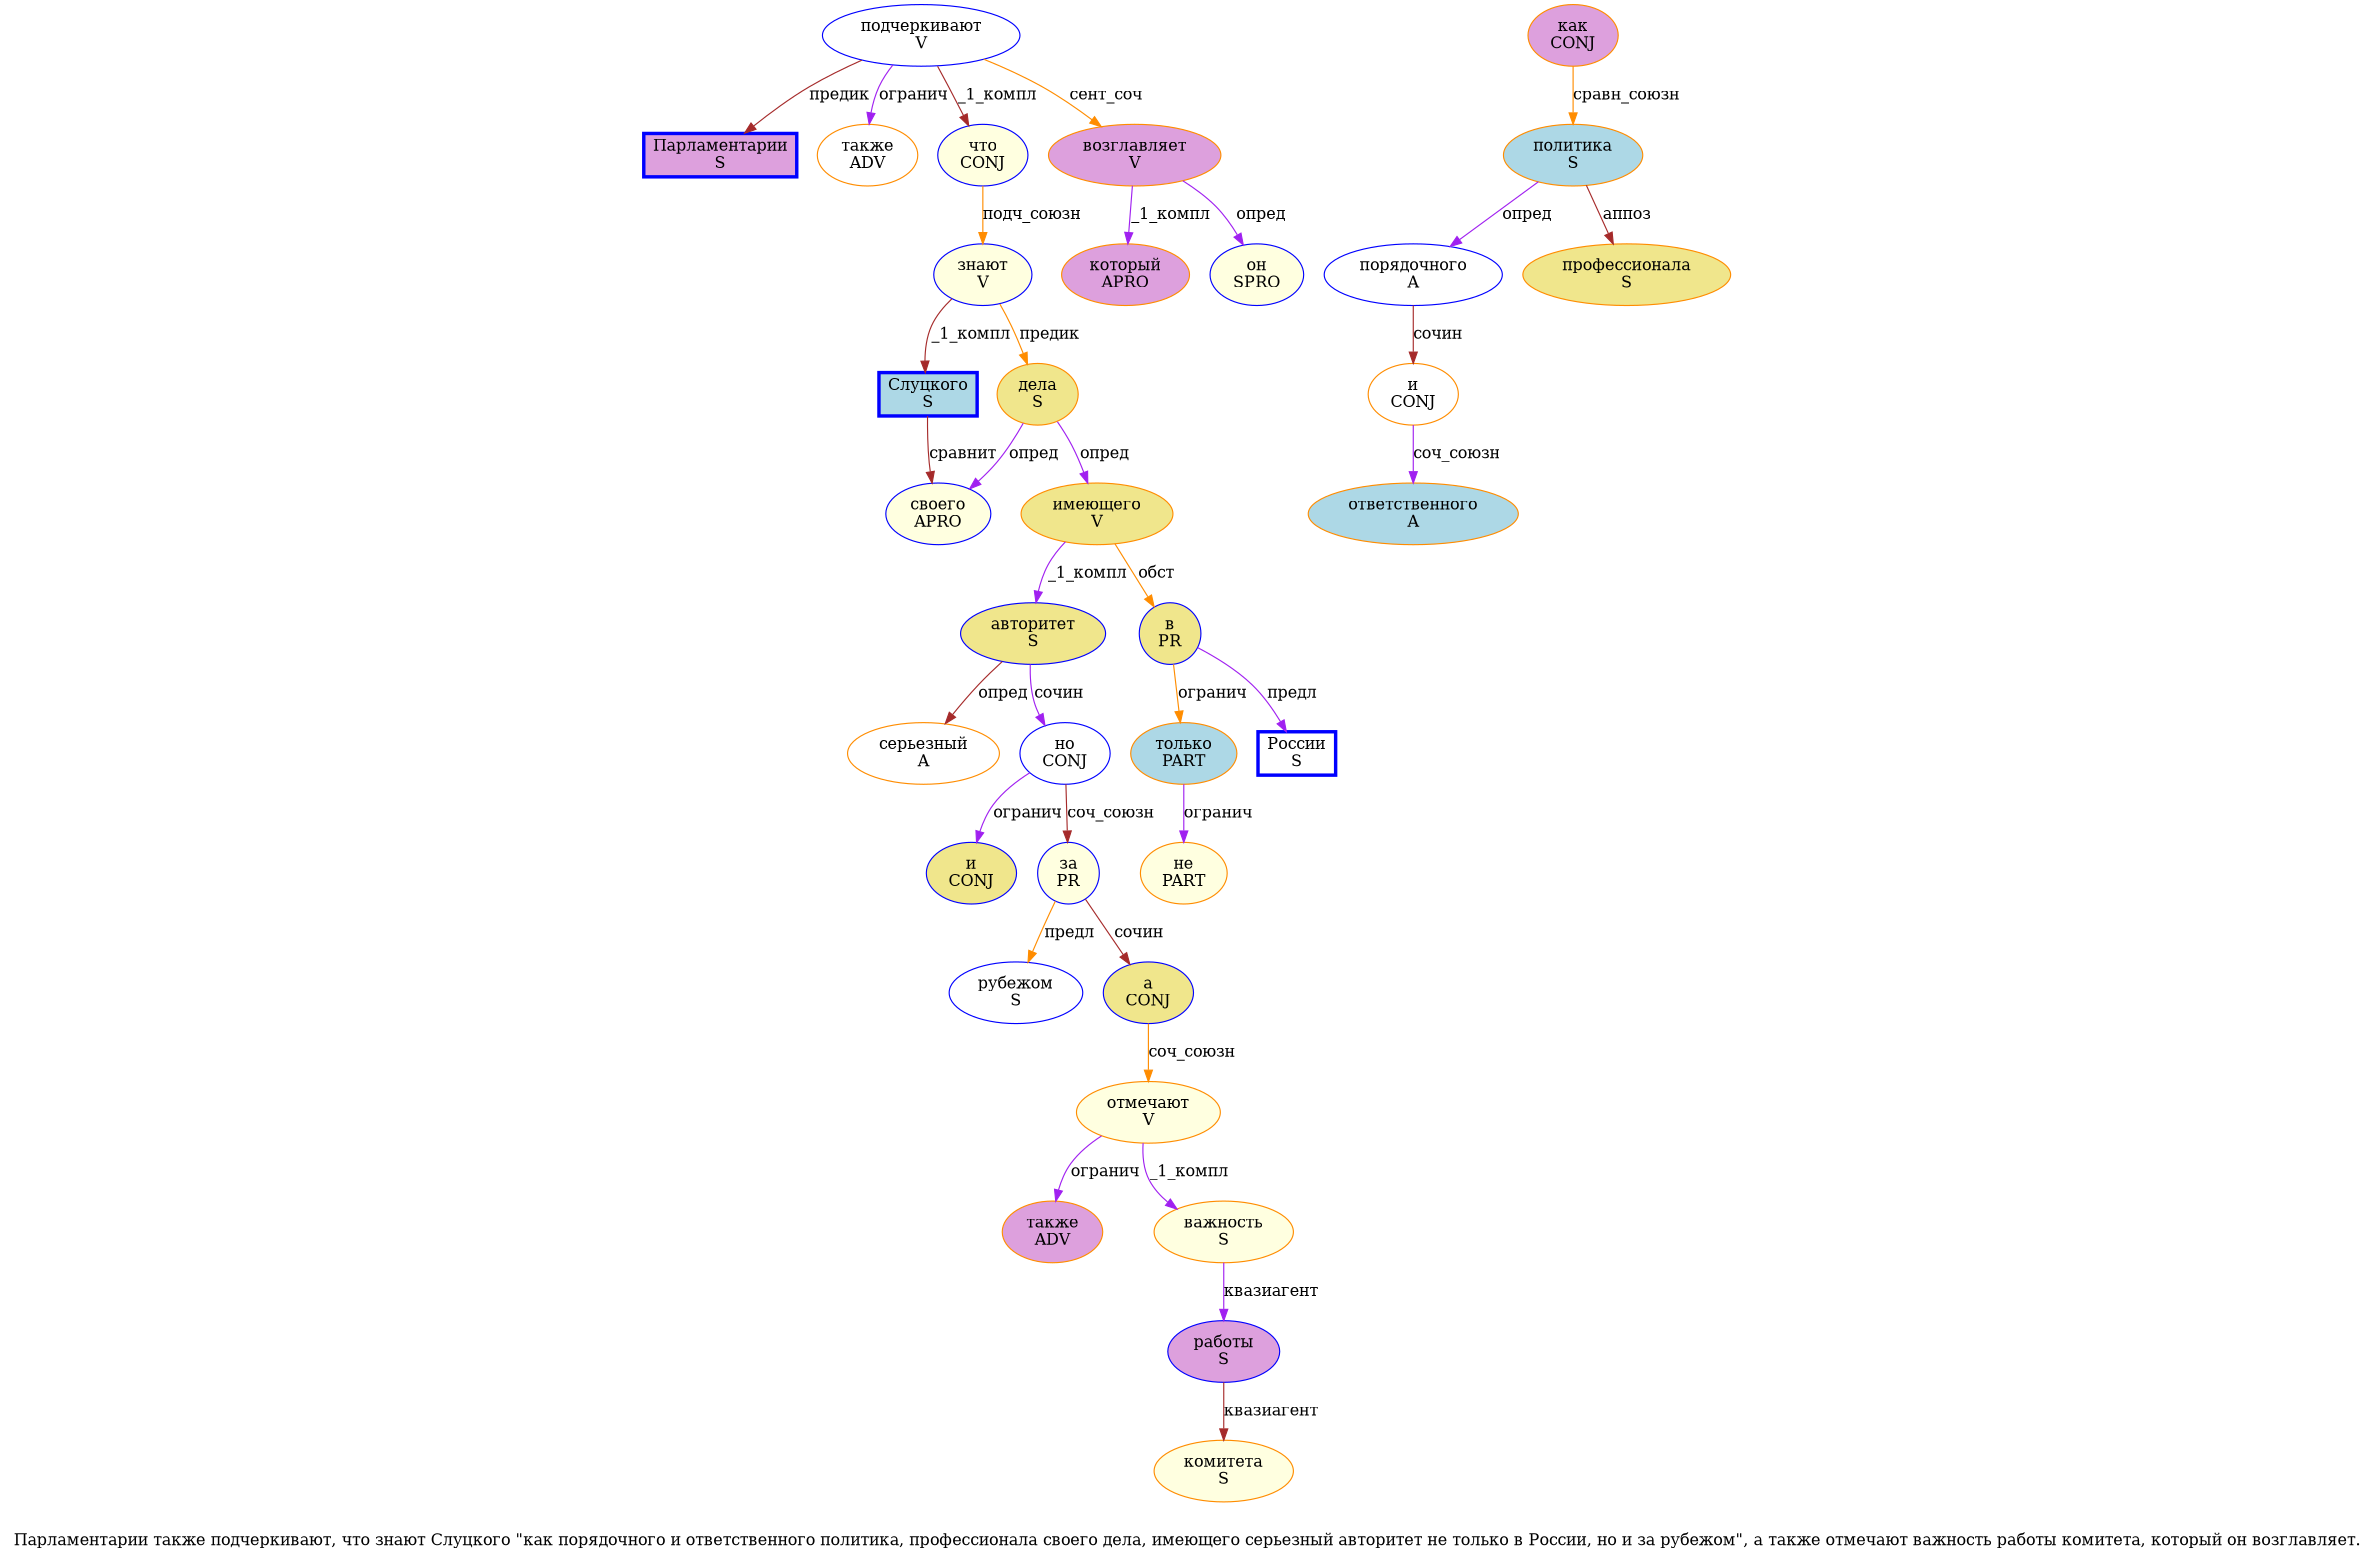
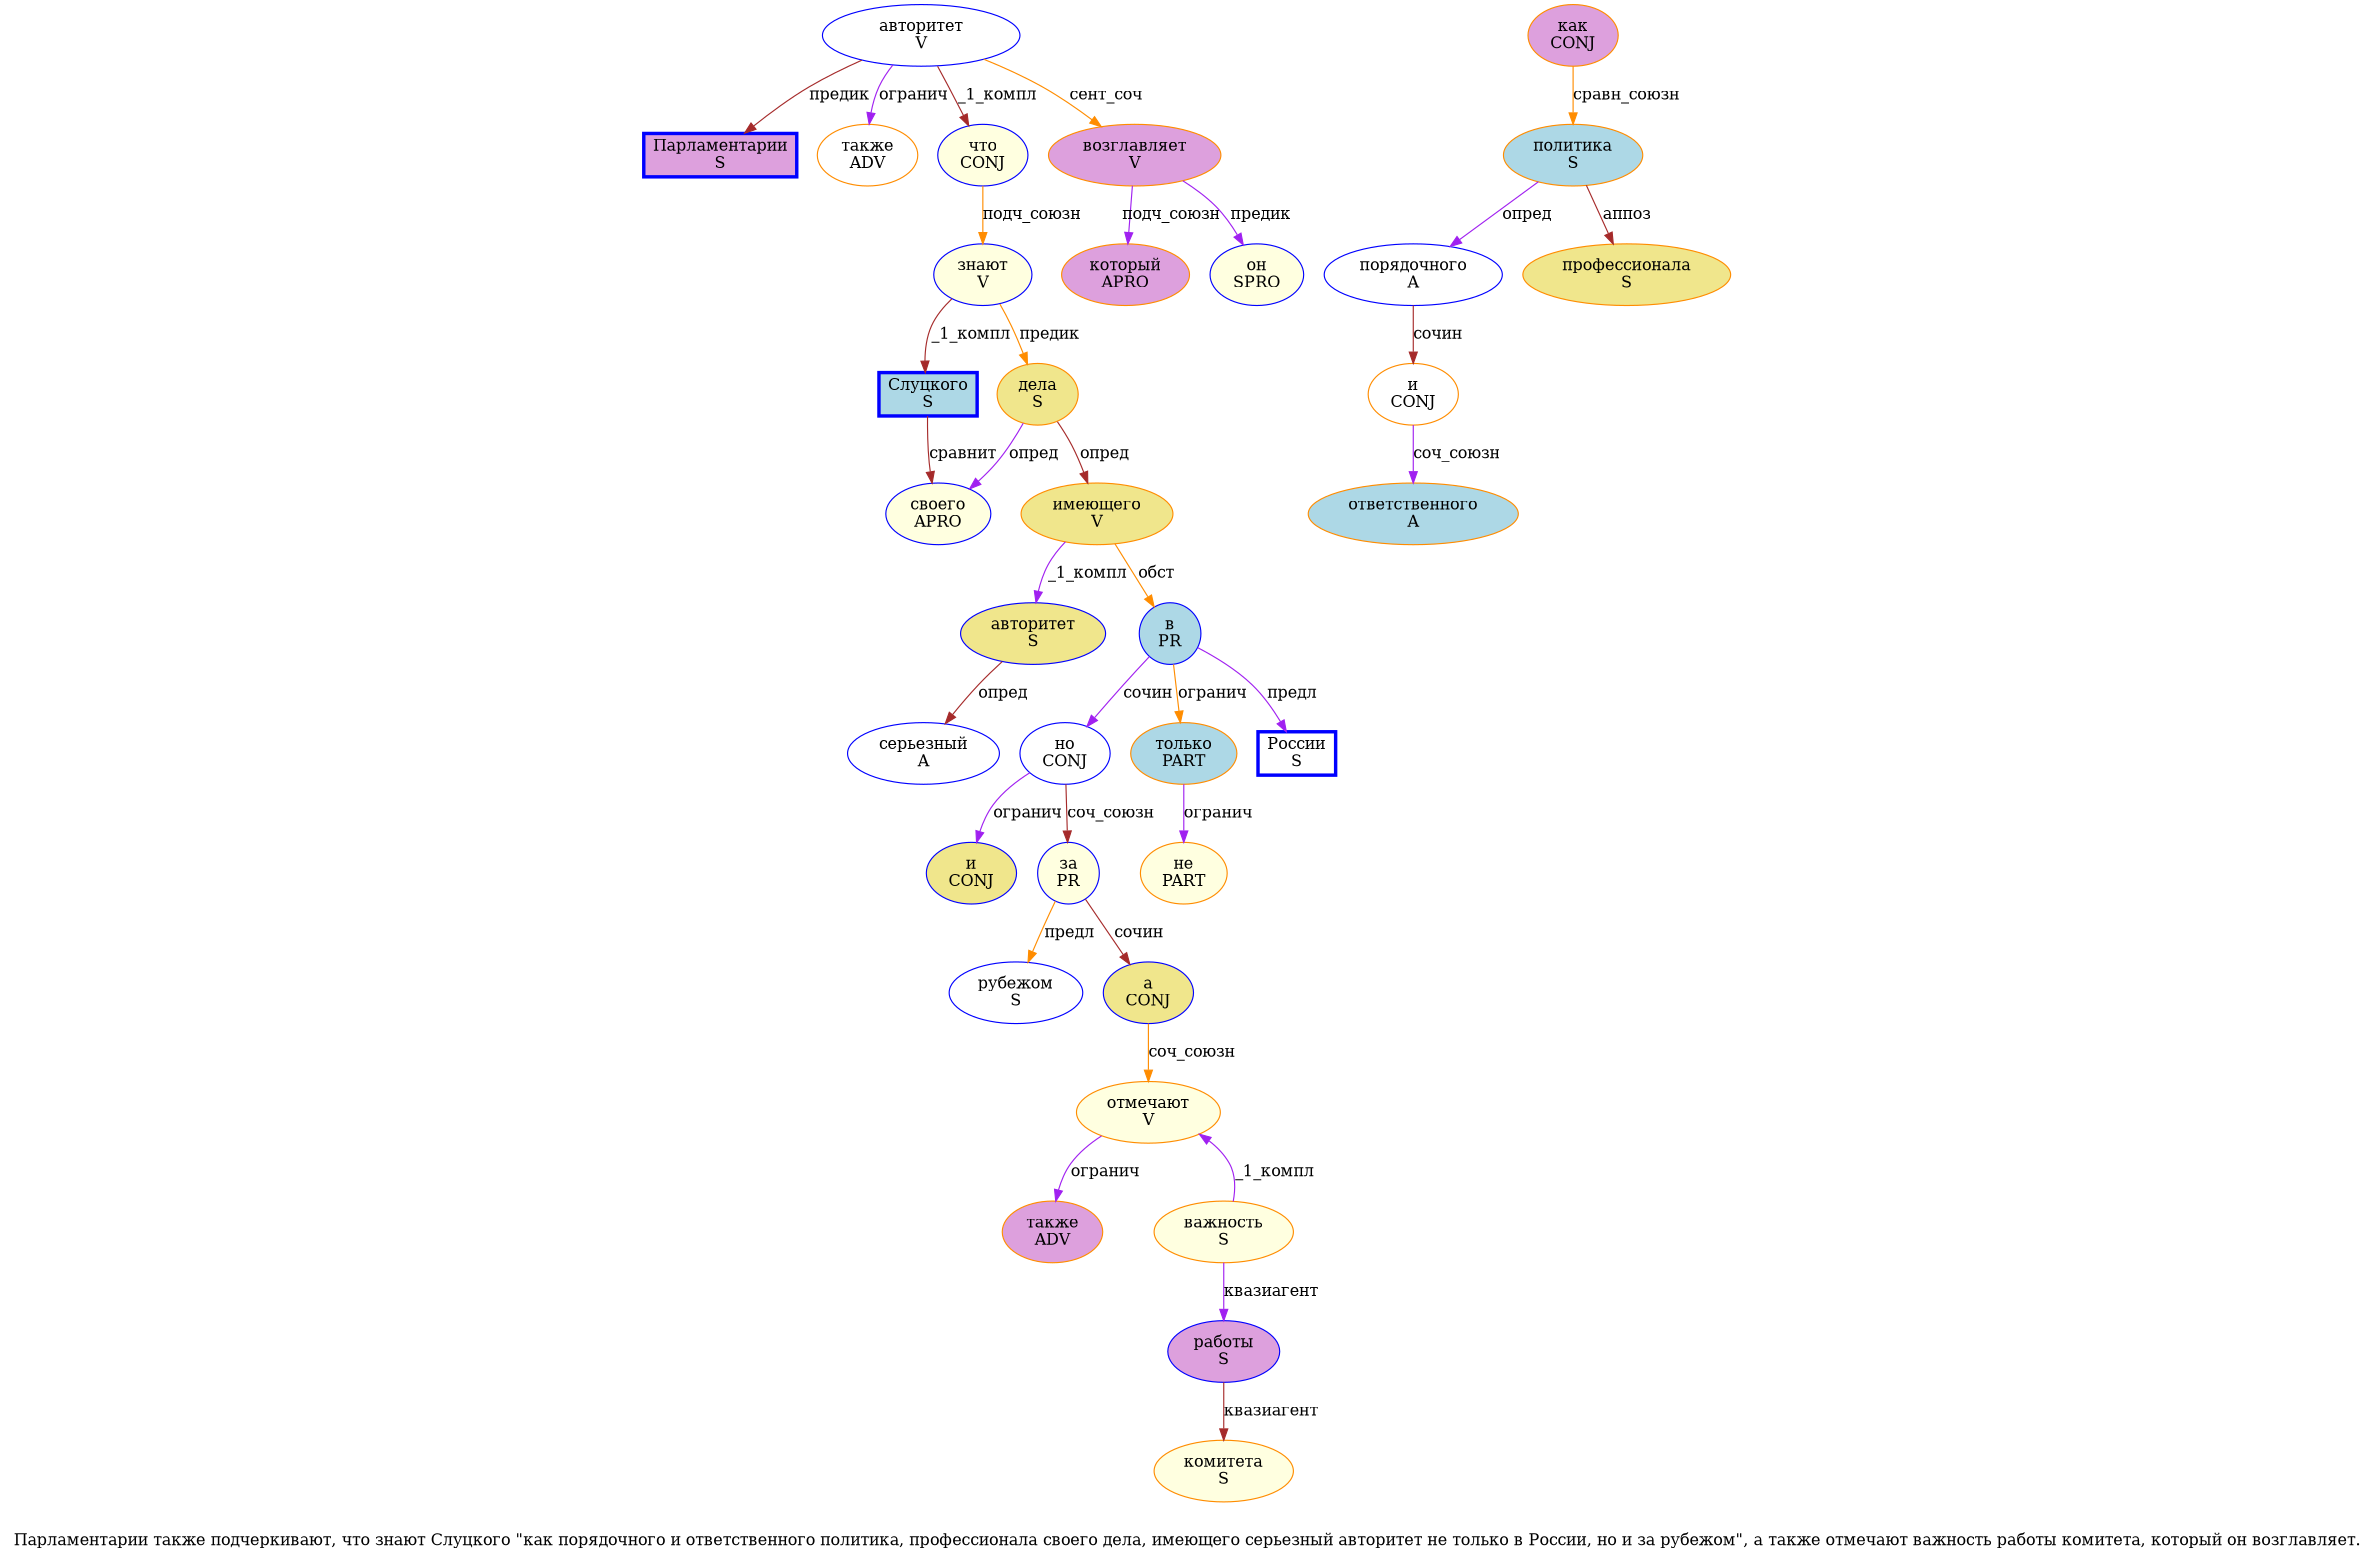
node "подчеркивают V": label "подчеркивают V" -> "авторитет V"
edge "возглавляет V" -> "который APRO": label "_1_компл" -> "подч_союзн"
edge "возглавляет V" -> "он SPRO": label "опред" -> "предик"
edge "дела S" -> "имеющего V": color purple -> brown
node "в PR": fillcolor khaki -> lightblue
edge "авторитет S" -> "но CONJ": now "в PR" -> "но CONJ"
node "серьезный A": color darkorange -> blue
edge "отмечают V" -> "важность S": reversed
